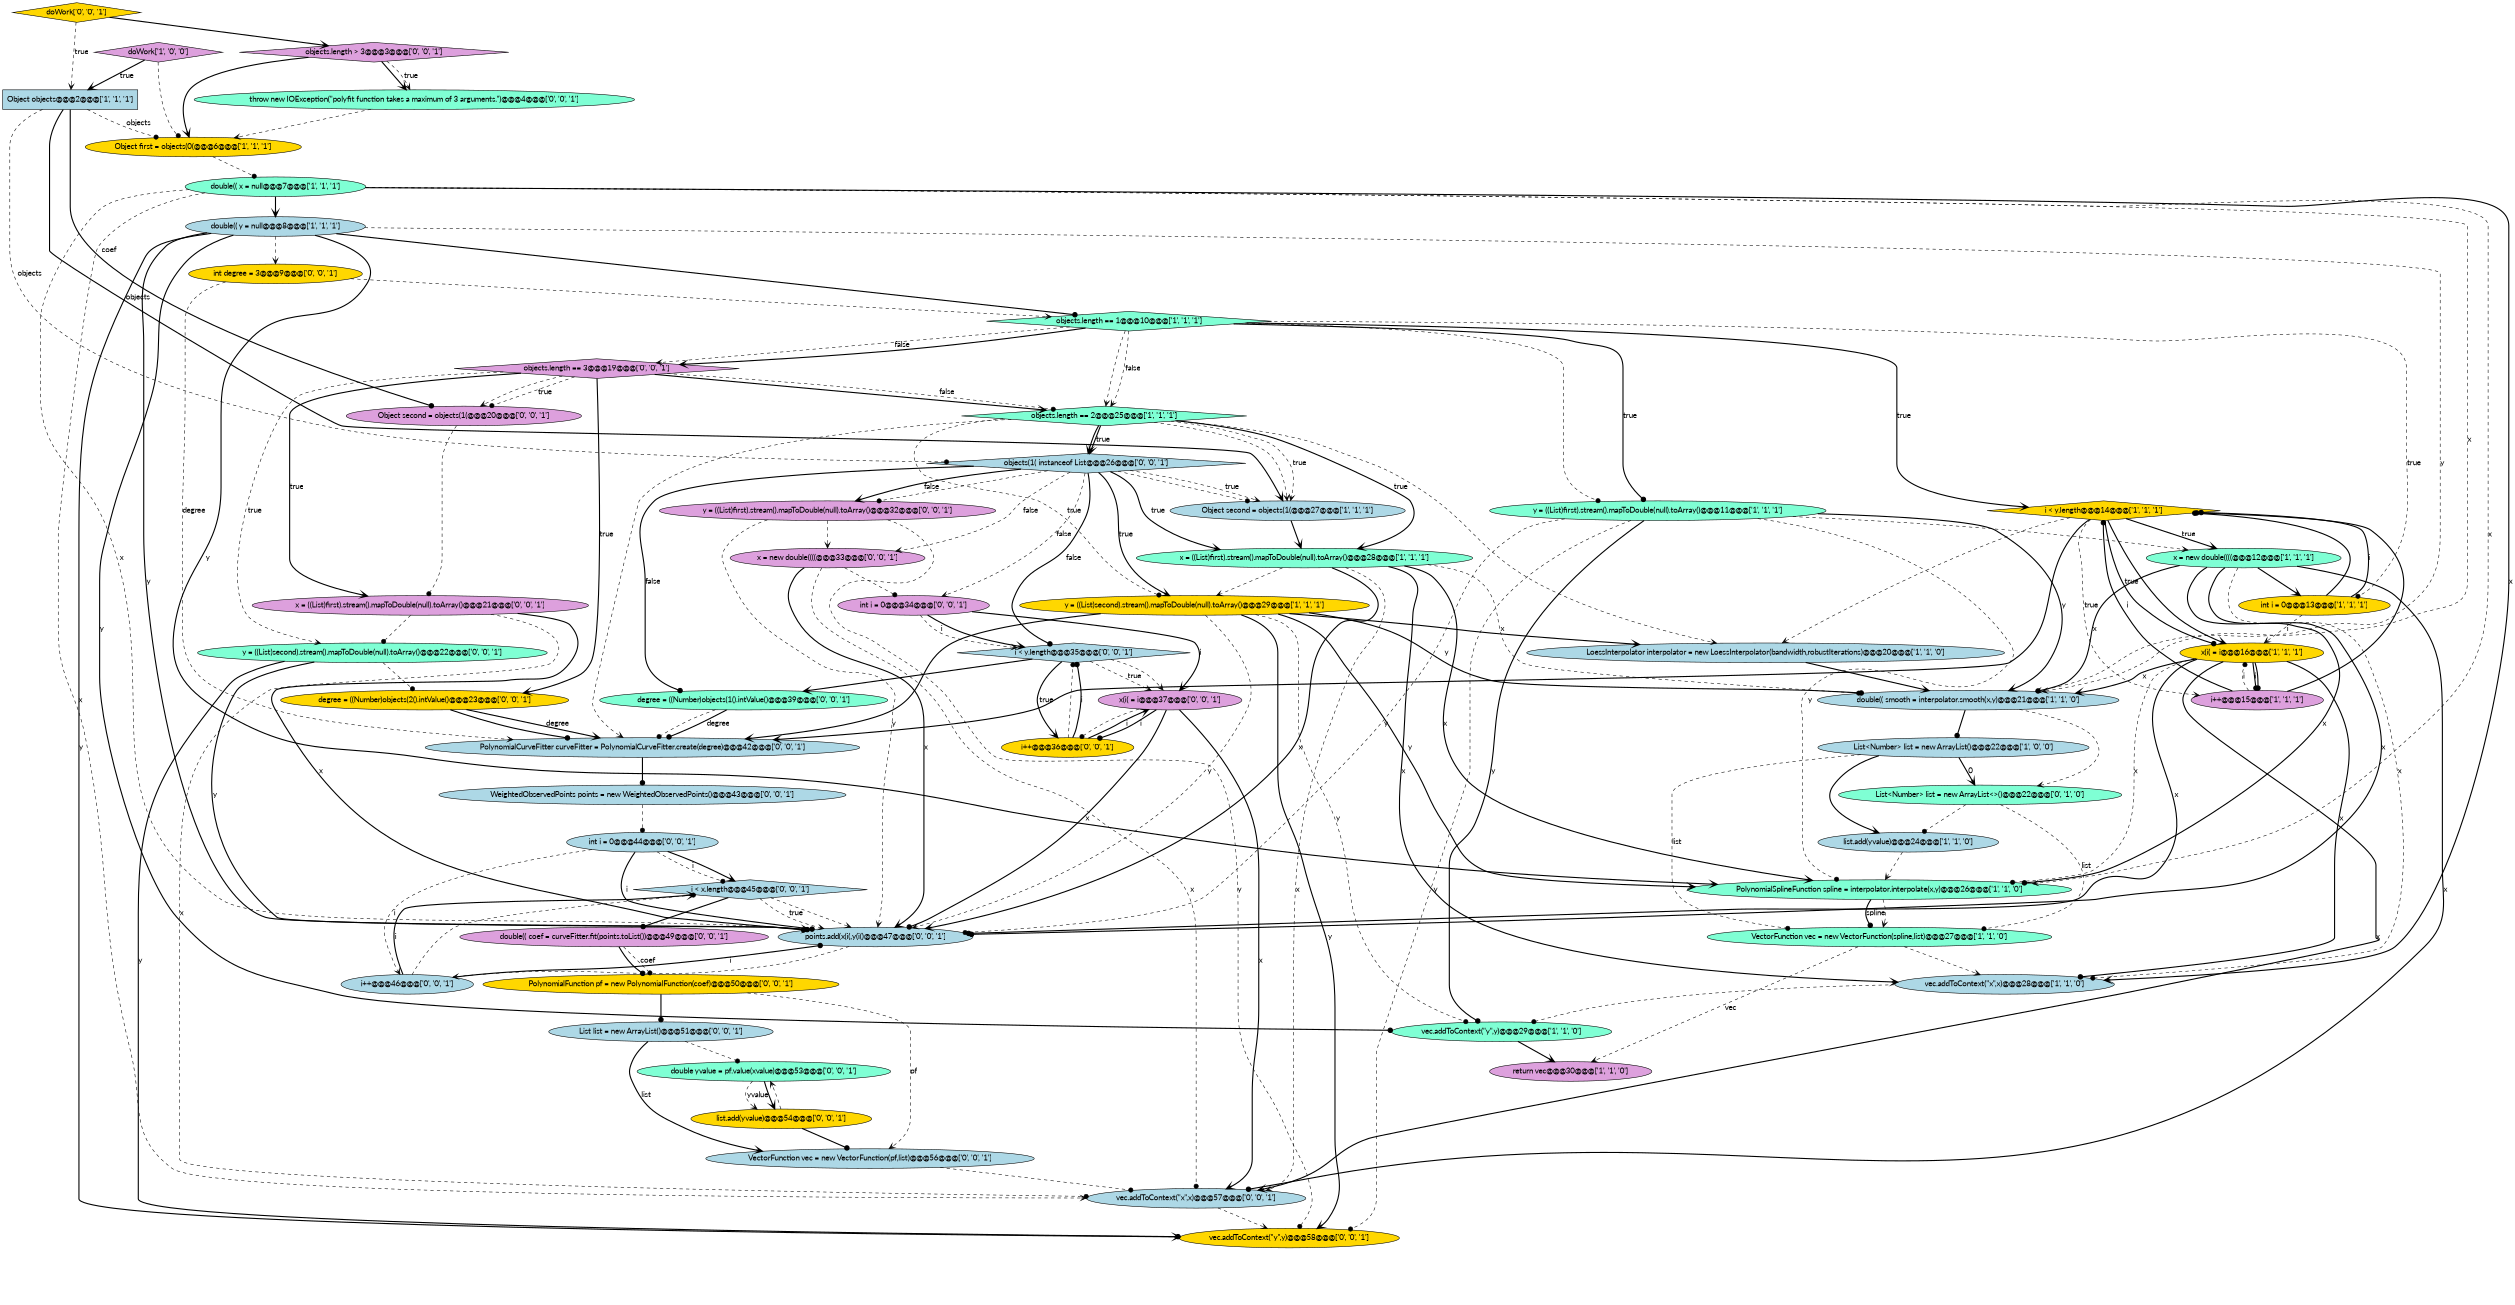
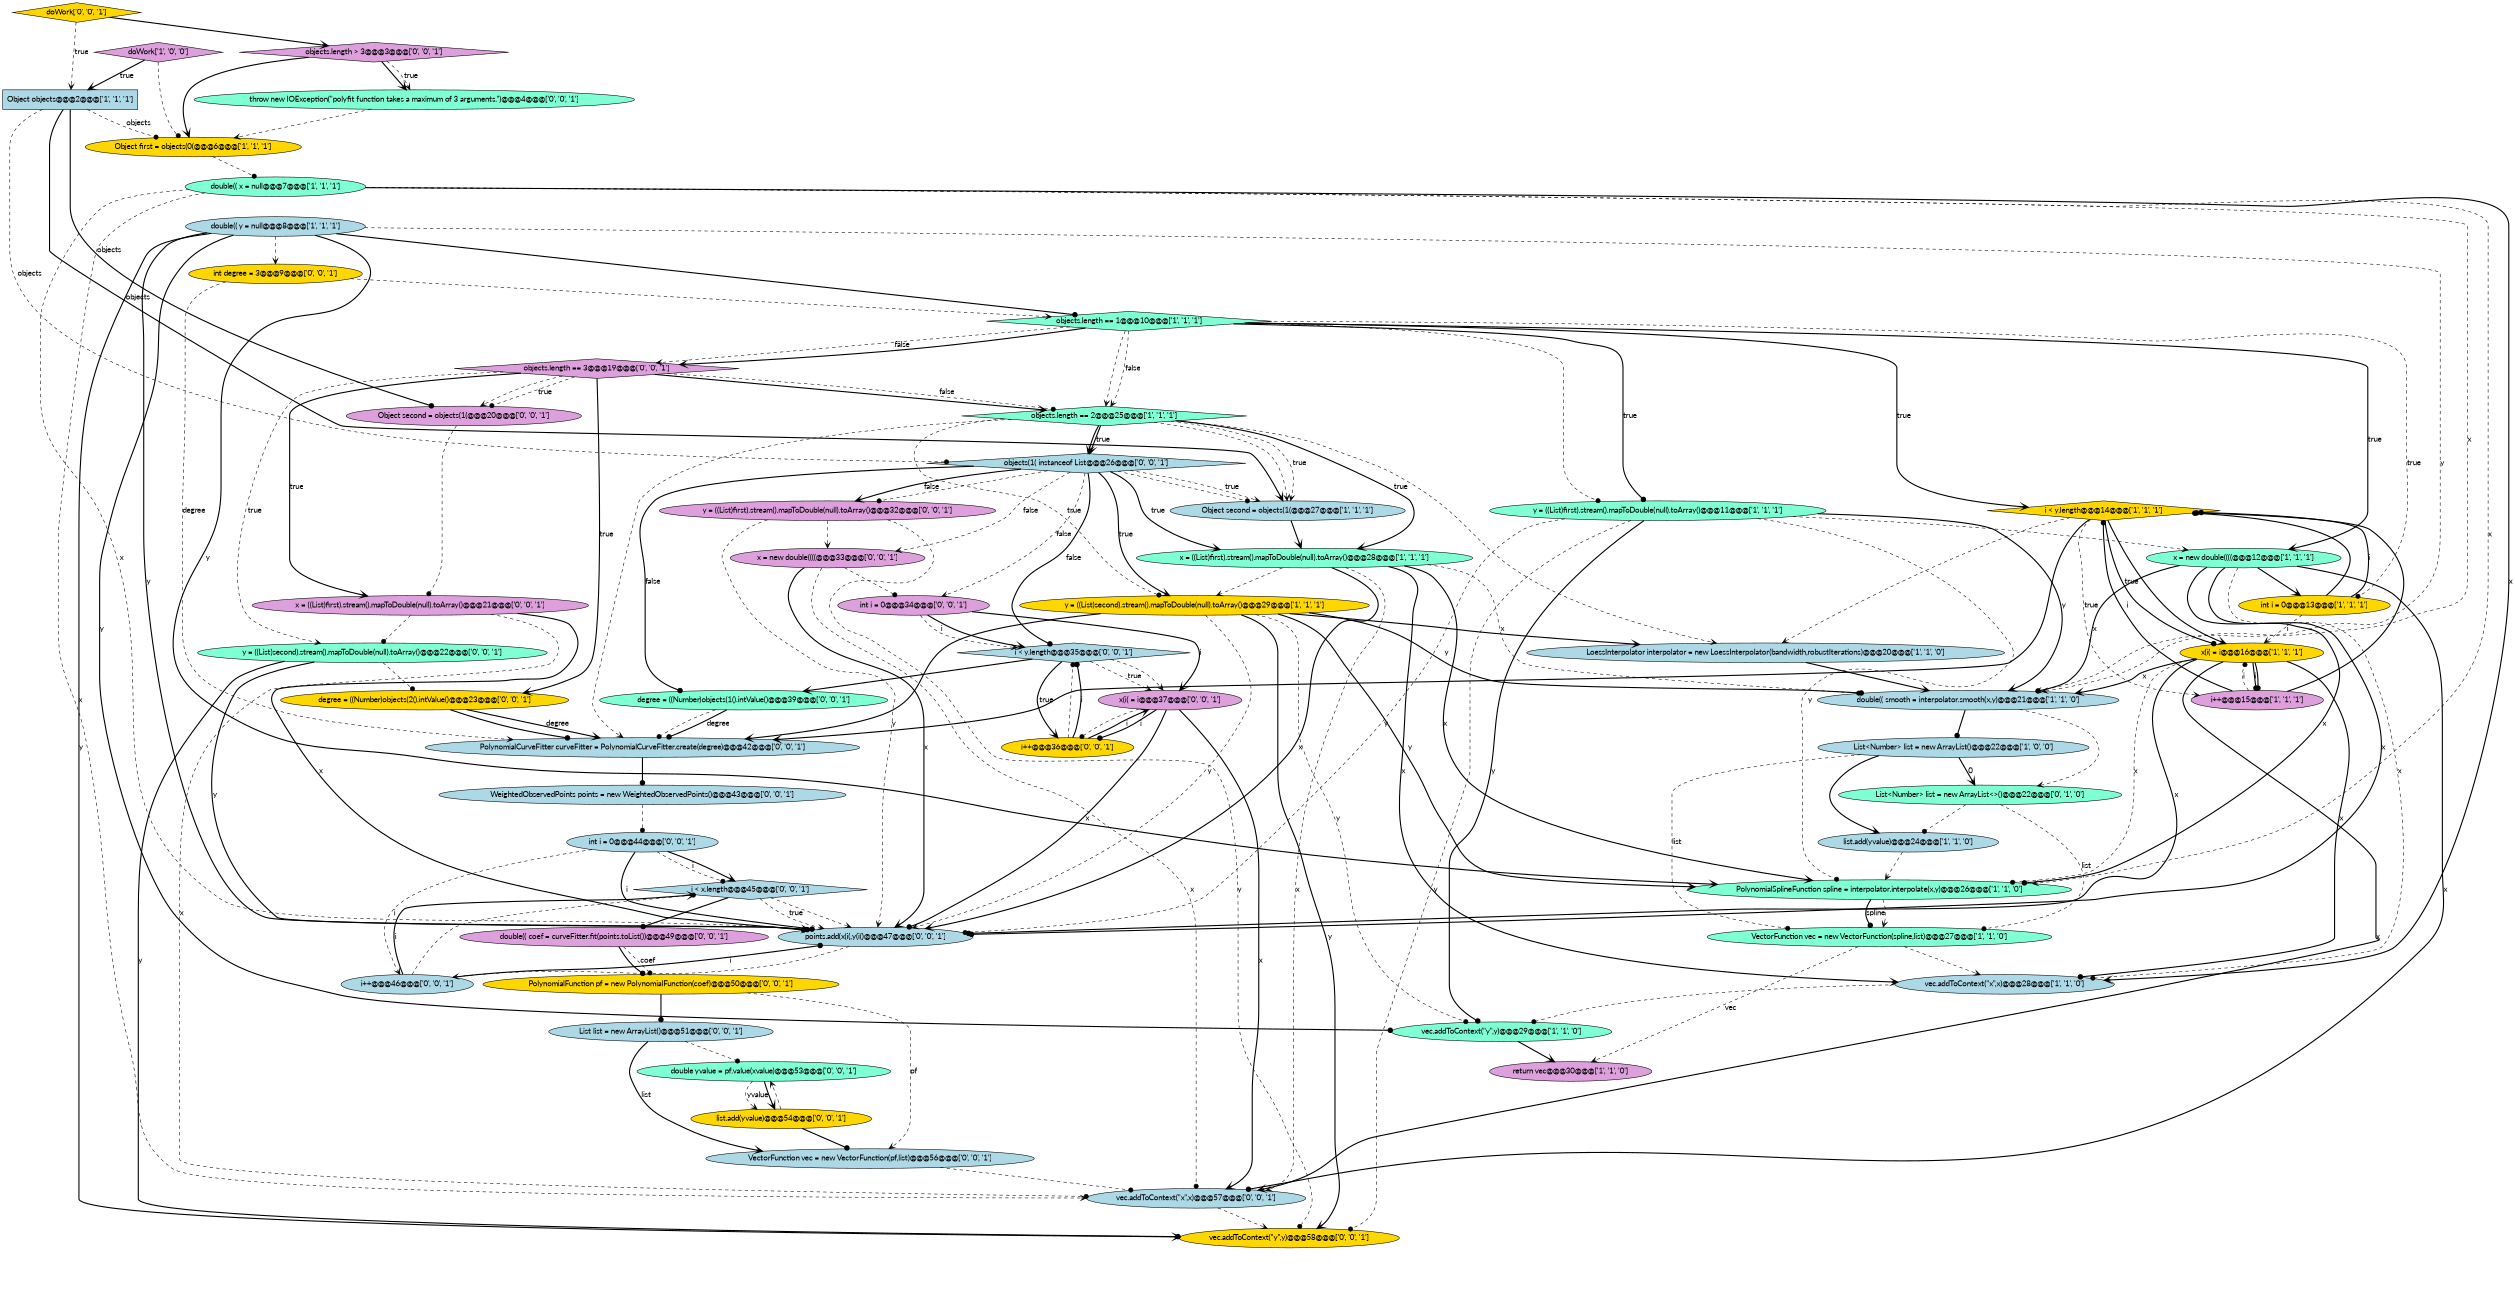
edge "double(( x = null@@@7@@@['1', '1', '1']" -> "double(( y = null@@@8@@@['1', '1', '1']": removed
edge "Object objects@@@2@@@['1', '1', '1']" -> "Object second = objects(1(@@@20@@@['0', '0', '1']": label "coef" -> "objects"
edge "i < y.length@@@14@@@['1', '1', '1']" -> "x = new double((((@@@12@@@['1', '1', '1']": now "objects.length == 1@@@10@@@['1', '1', '1']" -> "x = new double((((@@@12@@@['1', '1', '1']"
